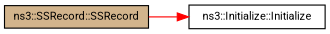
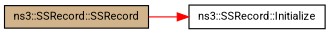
node "ns3::Initialize::Initialize": label "ns3::Initialize::Initialize" -> "ns3::SSRecord::Initialize"
